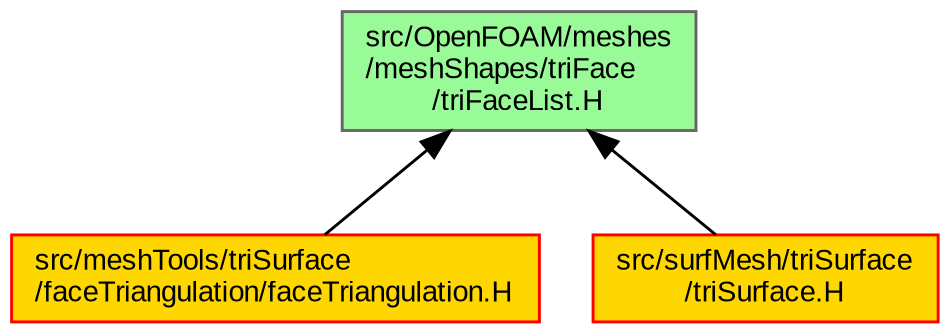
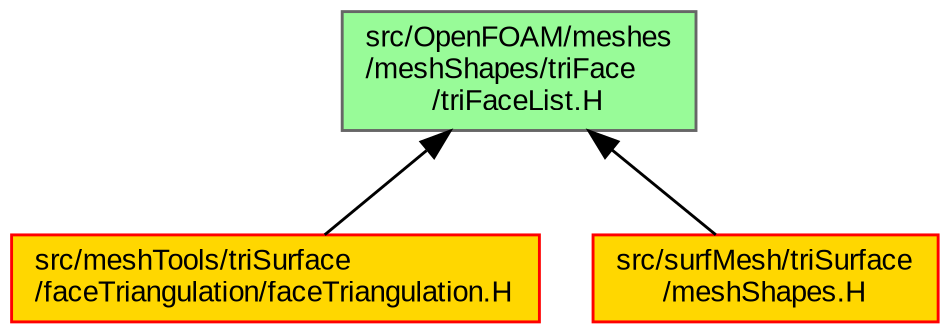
node "src/surfMesh/triSurface /triSurface.H": label "src/surfMesh/triSurface /triSurface.H" -> "src/surfMesh/triSurface /meshShapes.H"
